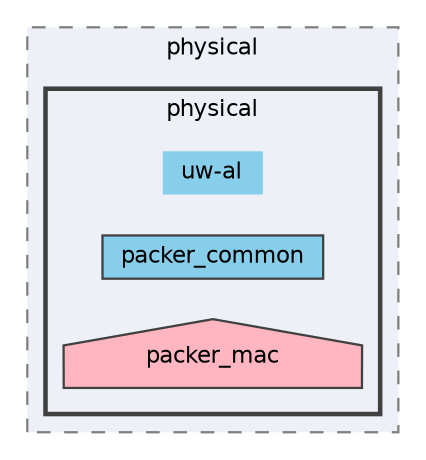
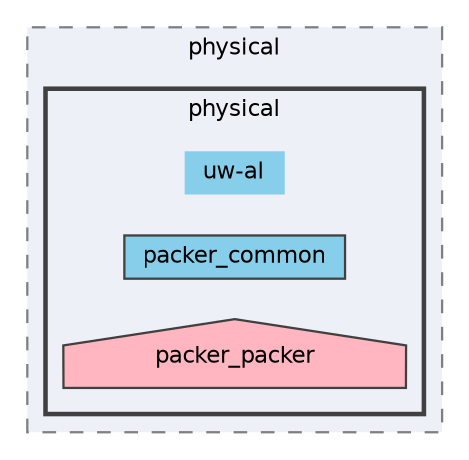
node "packer_mac": label "packer_mac" -> "packer_packer"
